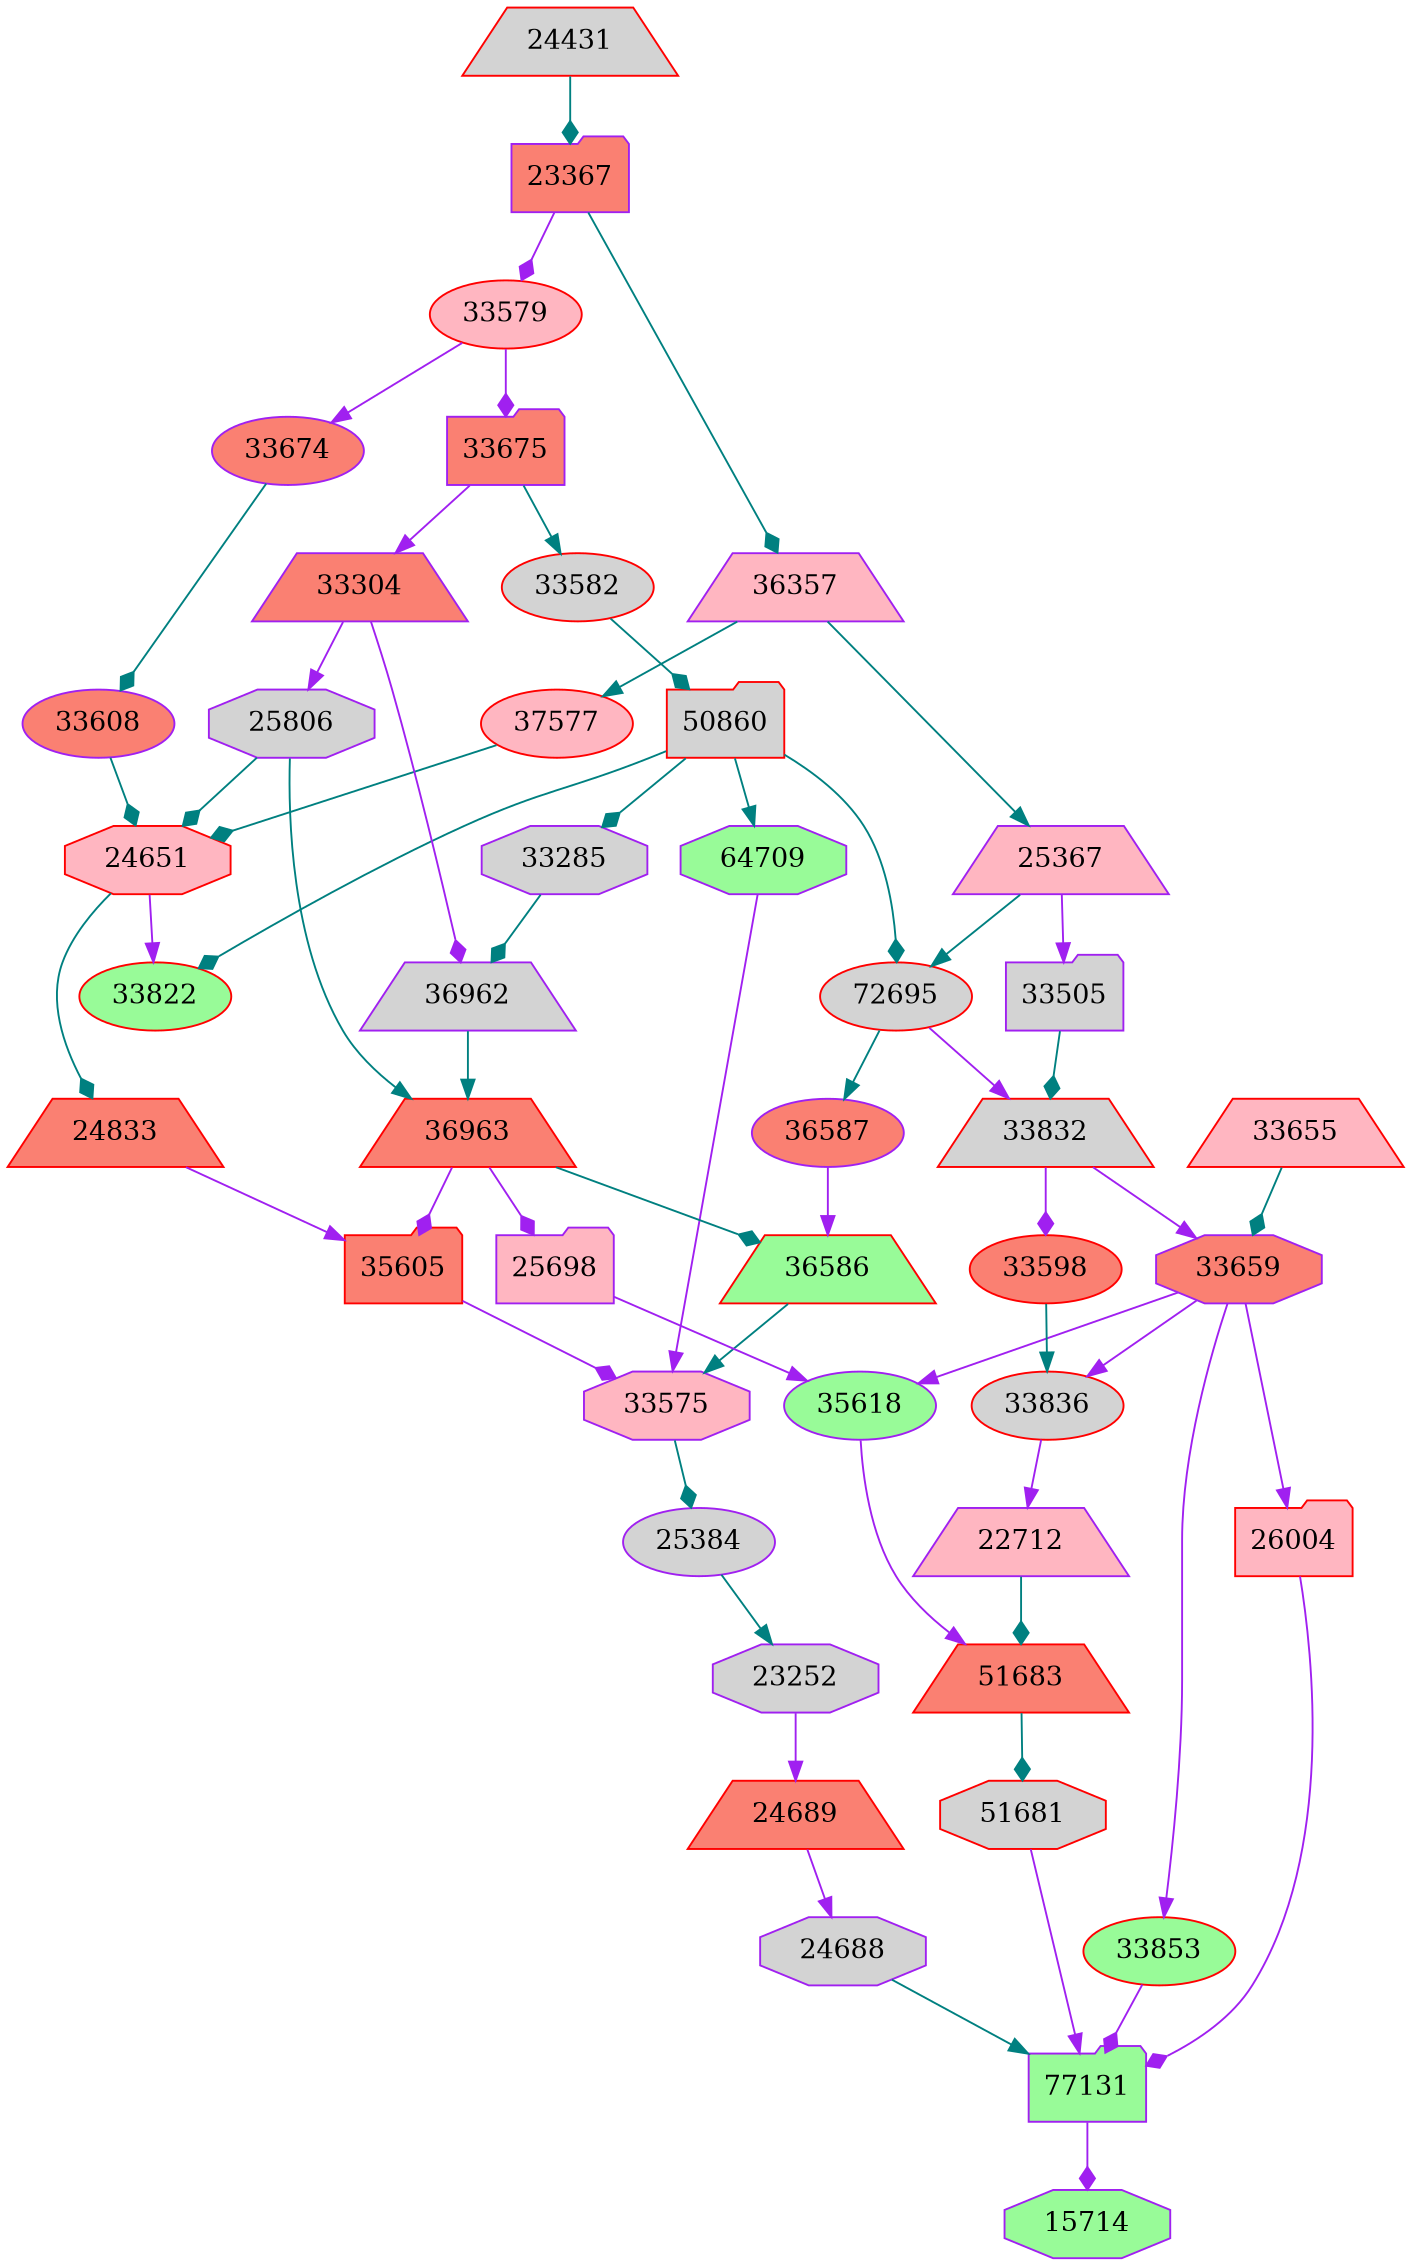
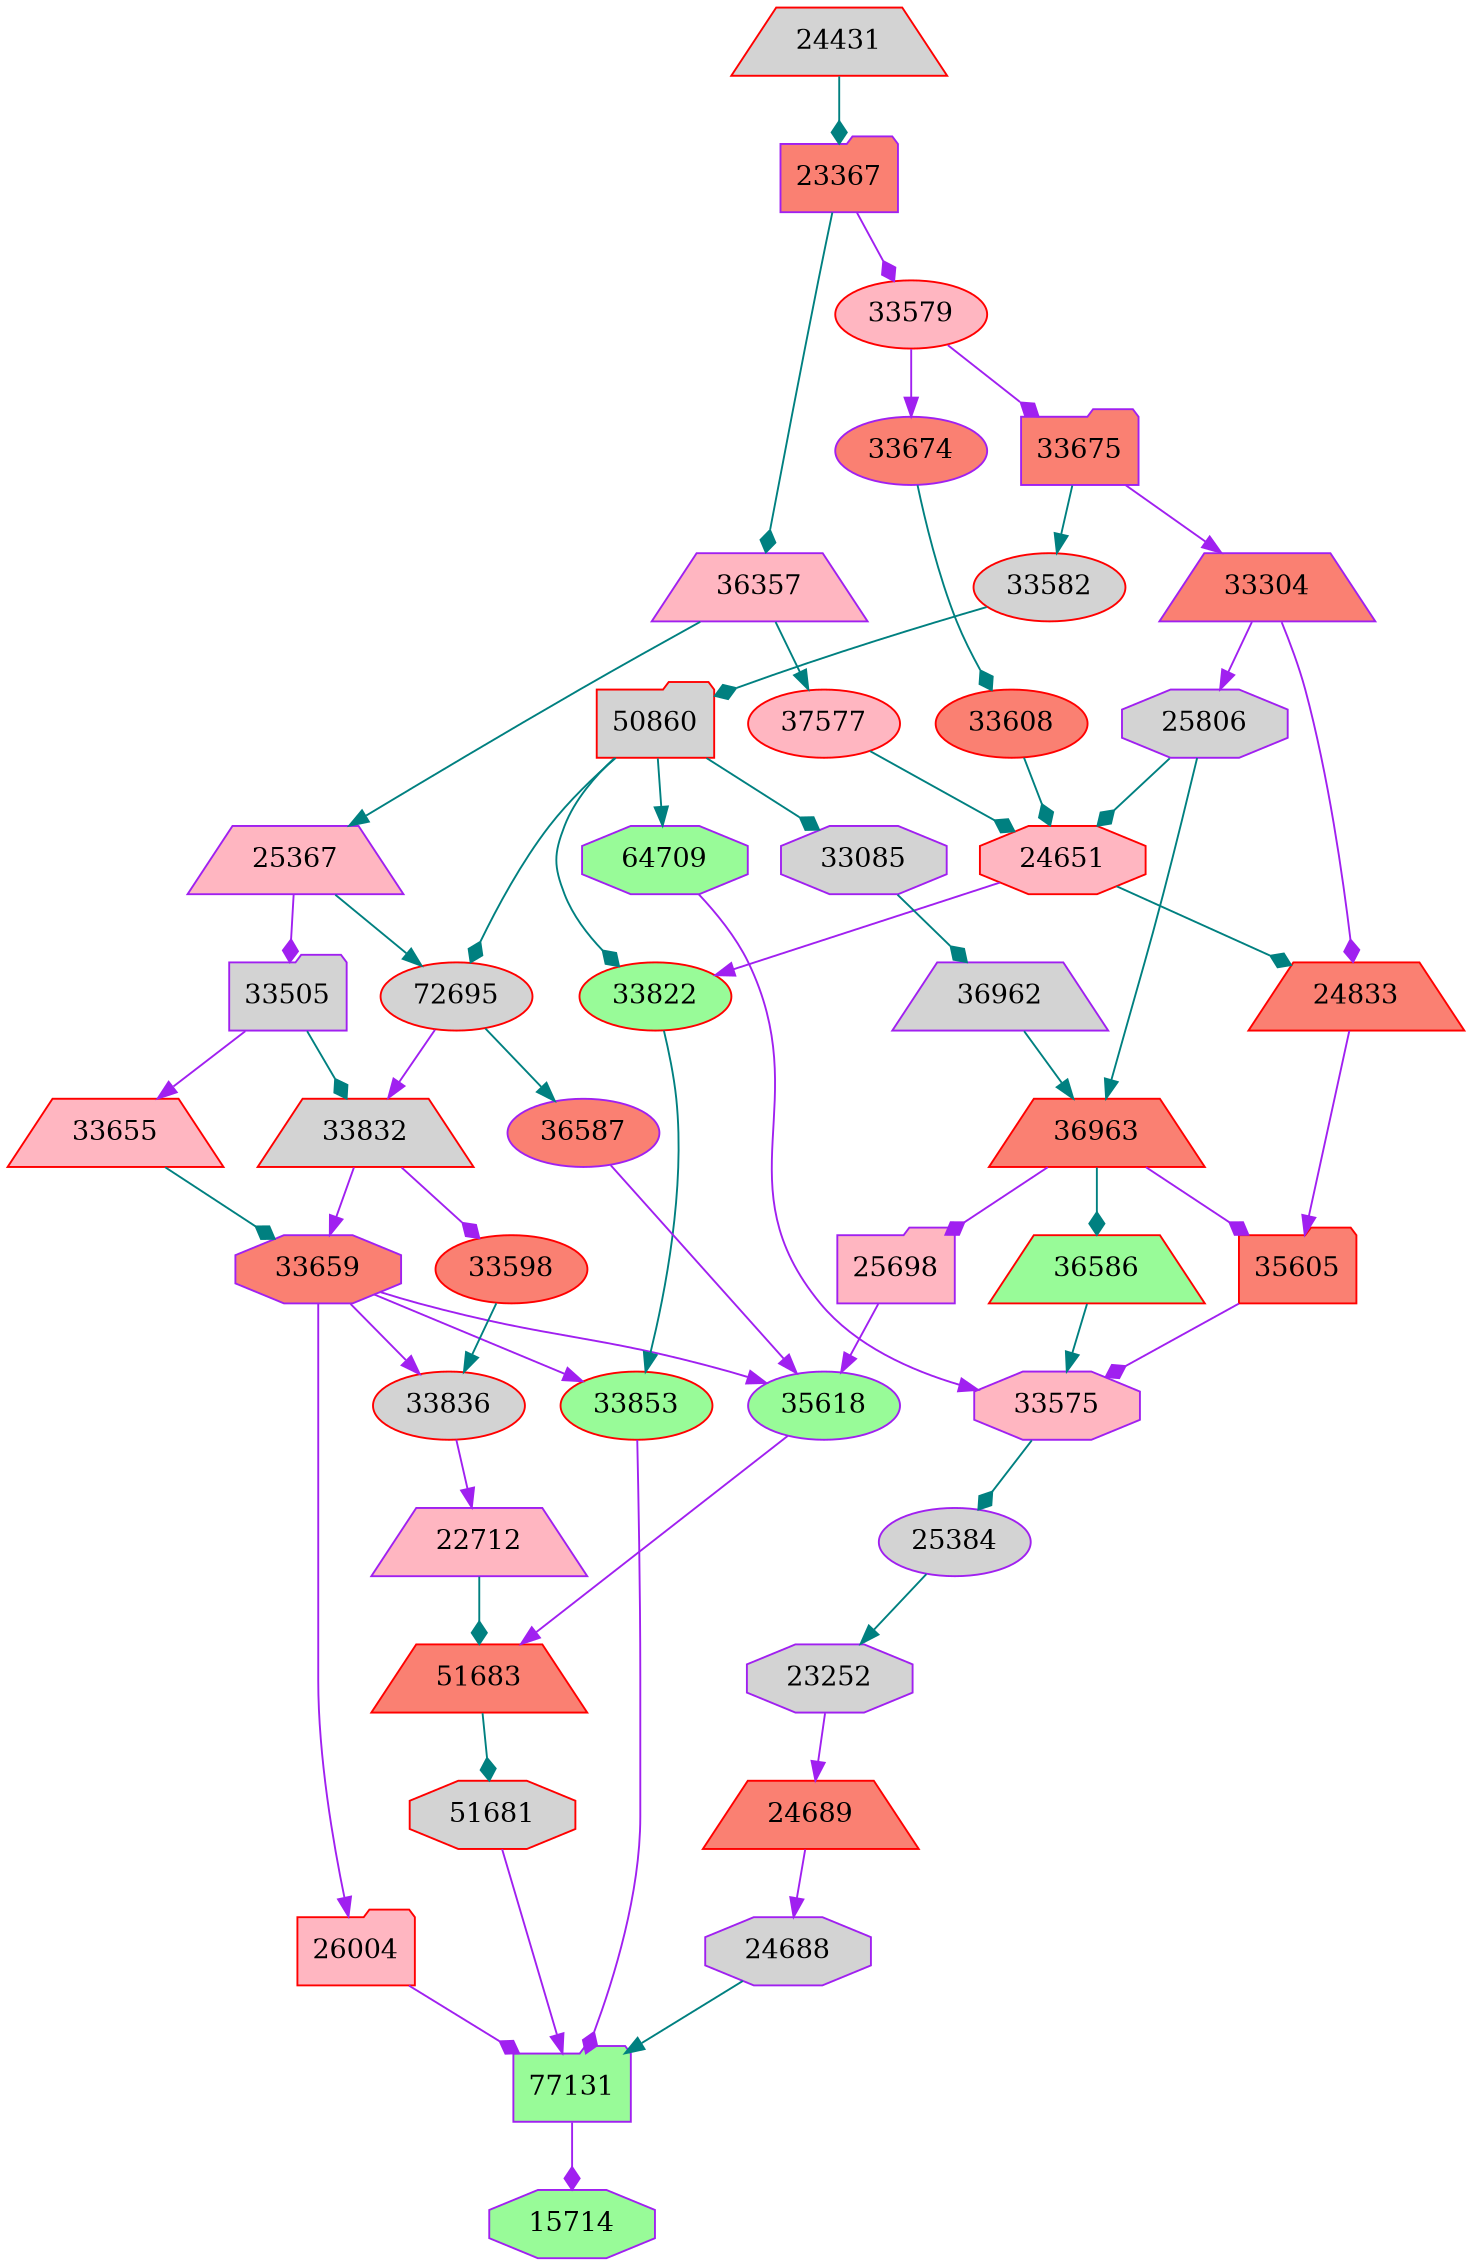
node "33608": color purple -> red
edge "33304" -> "36962": now "33304" -> "24833"
node "33285": label "33285" -> "33085"
edge "25367" -> "33505": arrowhead normal -> diamond
edge "33505" -> "33655": added
edge "33822" -> "33853": added
edge "36587" -> "36586": now "36587" -> "35618"
